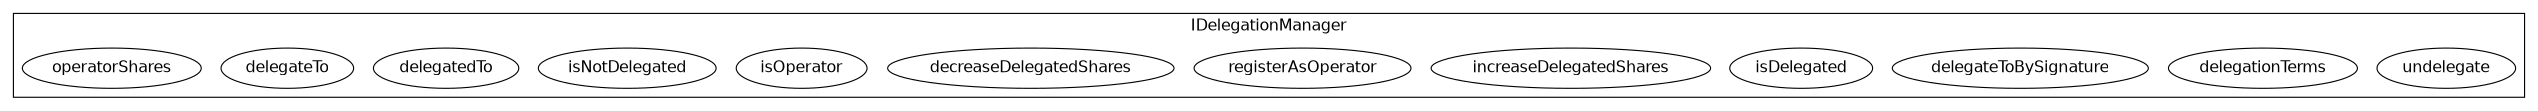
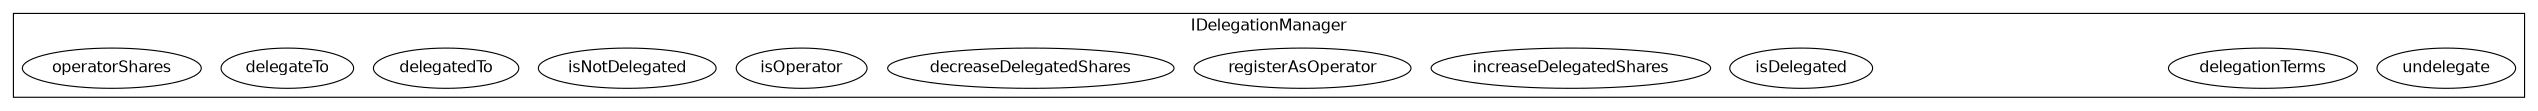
node "delegateToBySignature": removed
